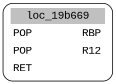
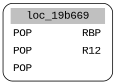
node "loc_19b669": text "RET" -> "POP"
